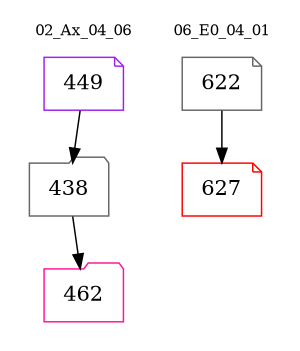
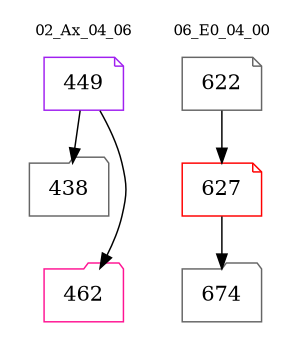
cluster "06_E0_04_01": label "06_E0_04_01" -> "06_E0_04_00"
edge "438" -> "462": now "449" -> "462"
node "674": added
